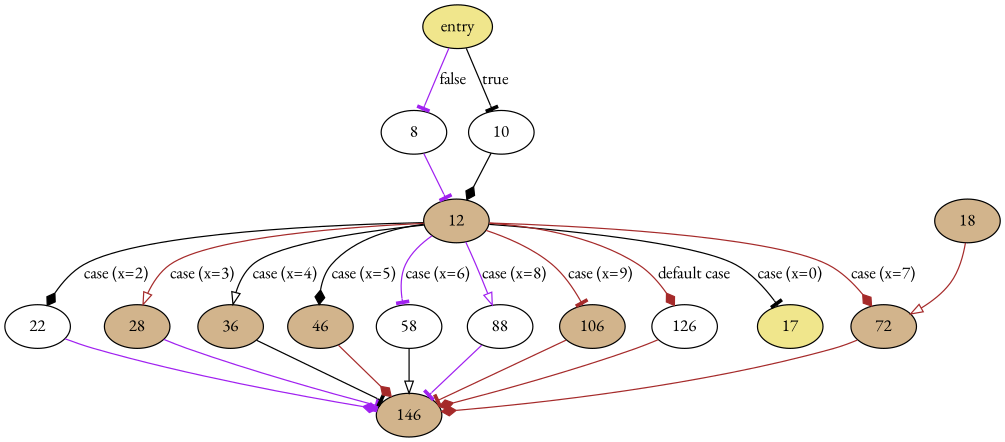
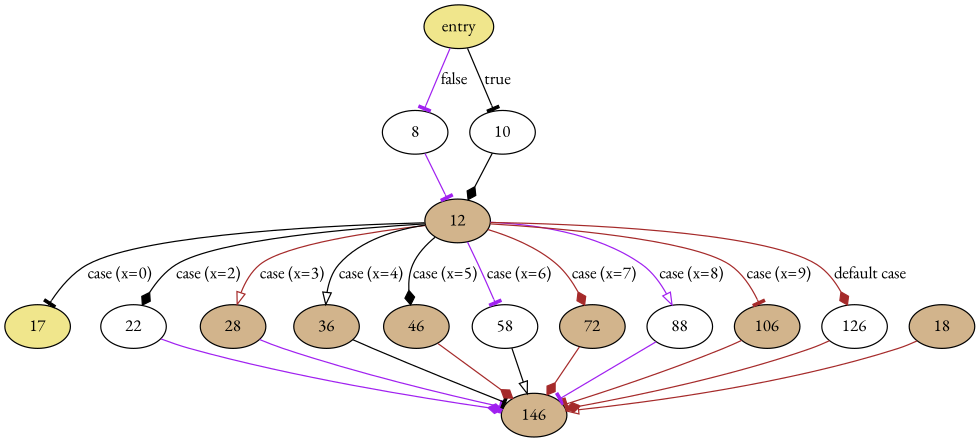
edge "18" -> "72": now "18" -> "146"
